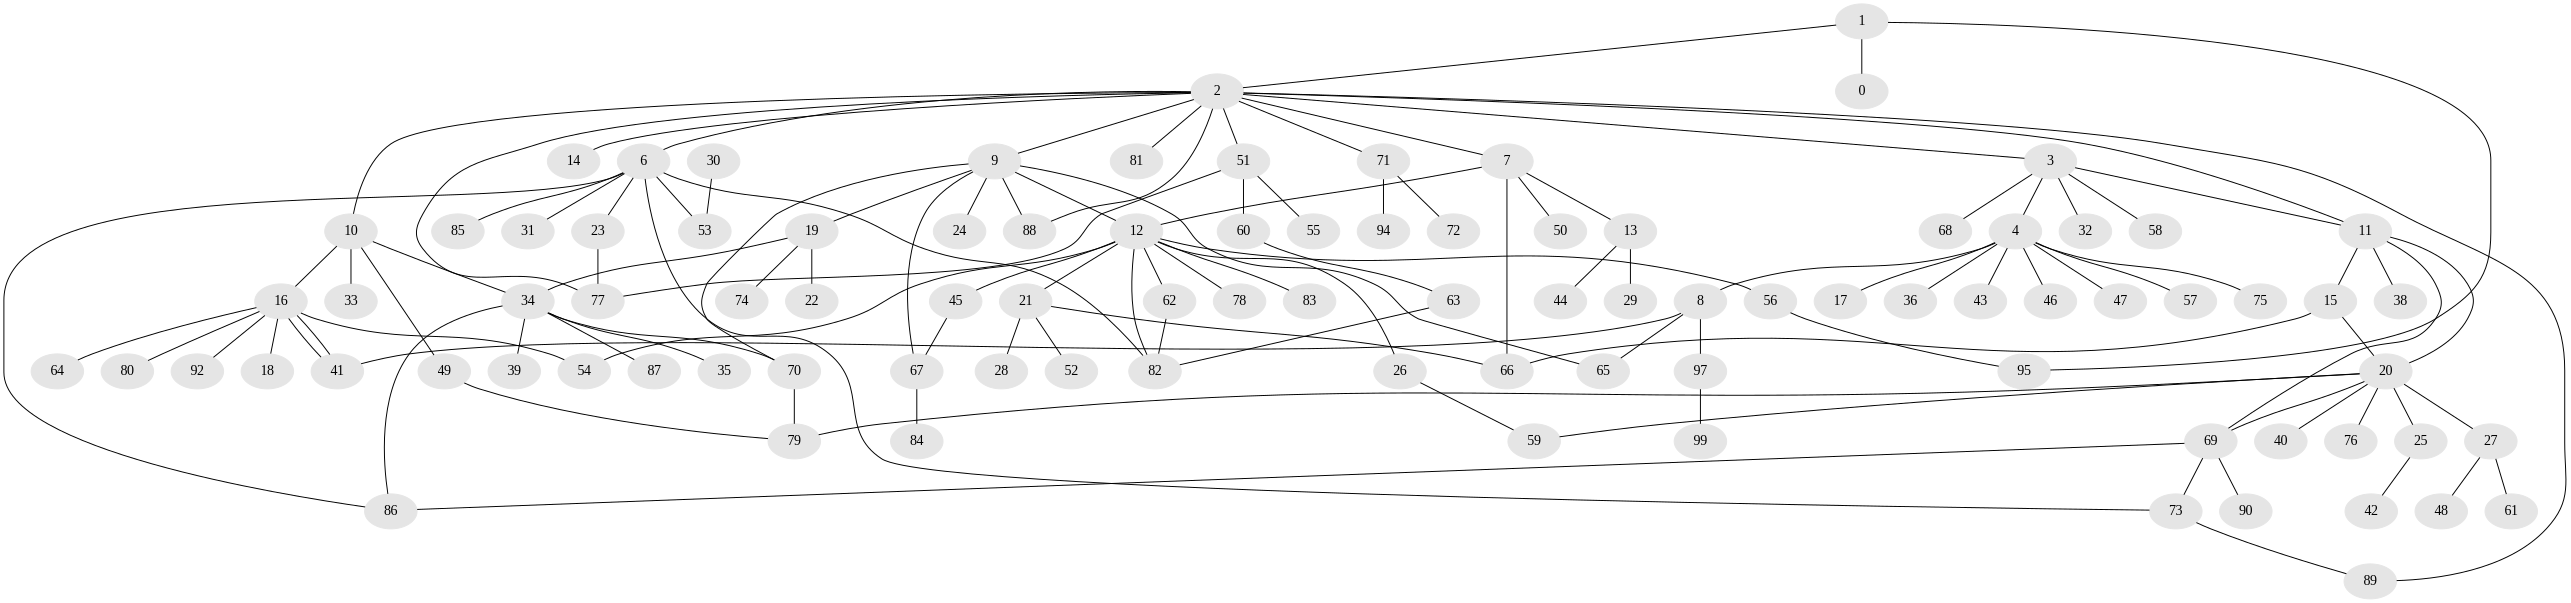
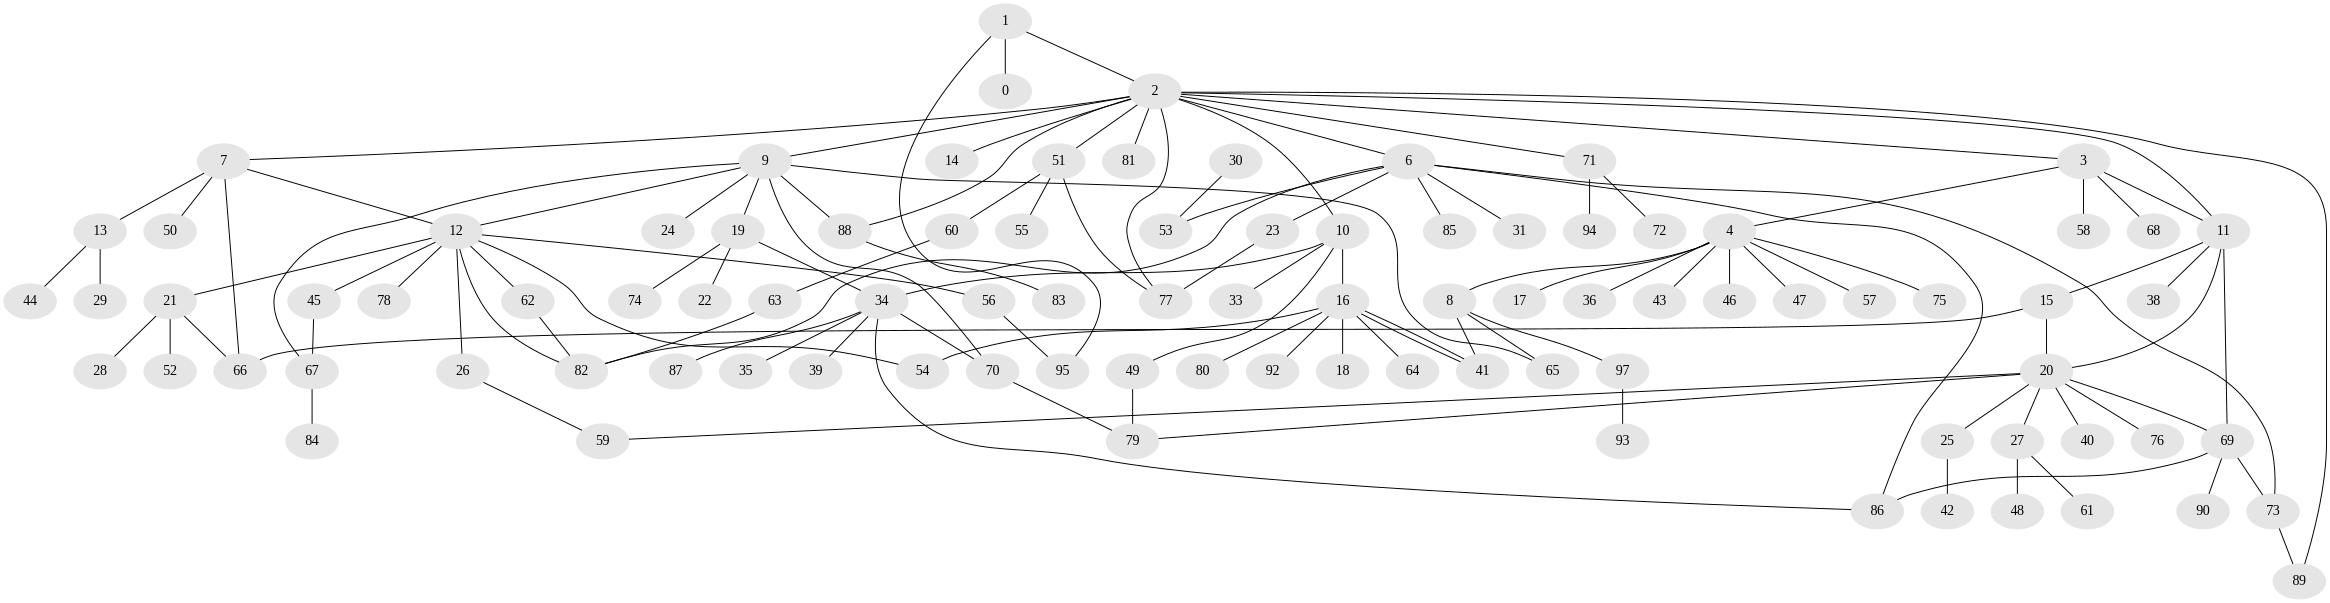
node "32": removed
edge "12" -- "83": now "88" -- "83"
node "99": label "99" -> "93"
